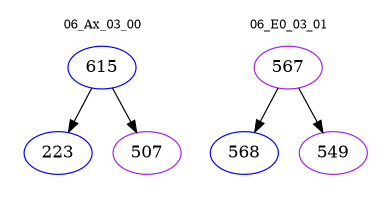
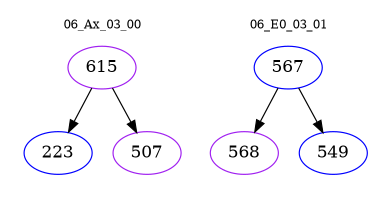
node "615": color blue -> purple
node "567": color purple -> blue
node "568": color blue -> purple
node "549": color purple -> blue
